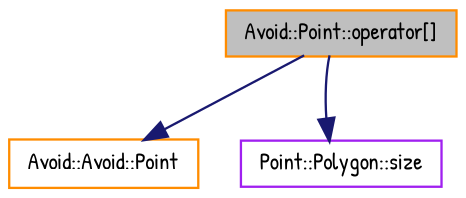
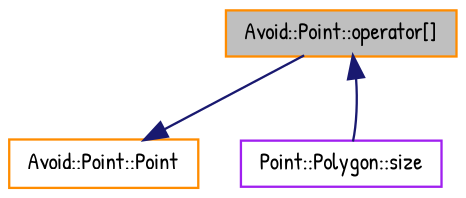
edge "Avoid::Point::operator[]" -> "Point::Polygon::size": reversed
node "Avoid::Avoid::Point": label "Avoid::Avoid::Point" -> "Avoid::Point::Point"
